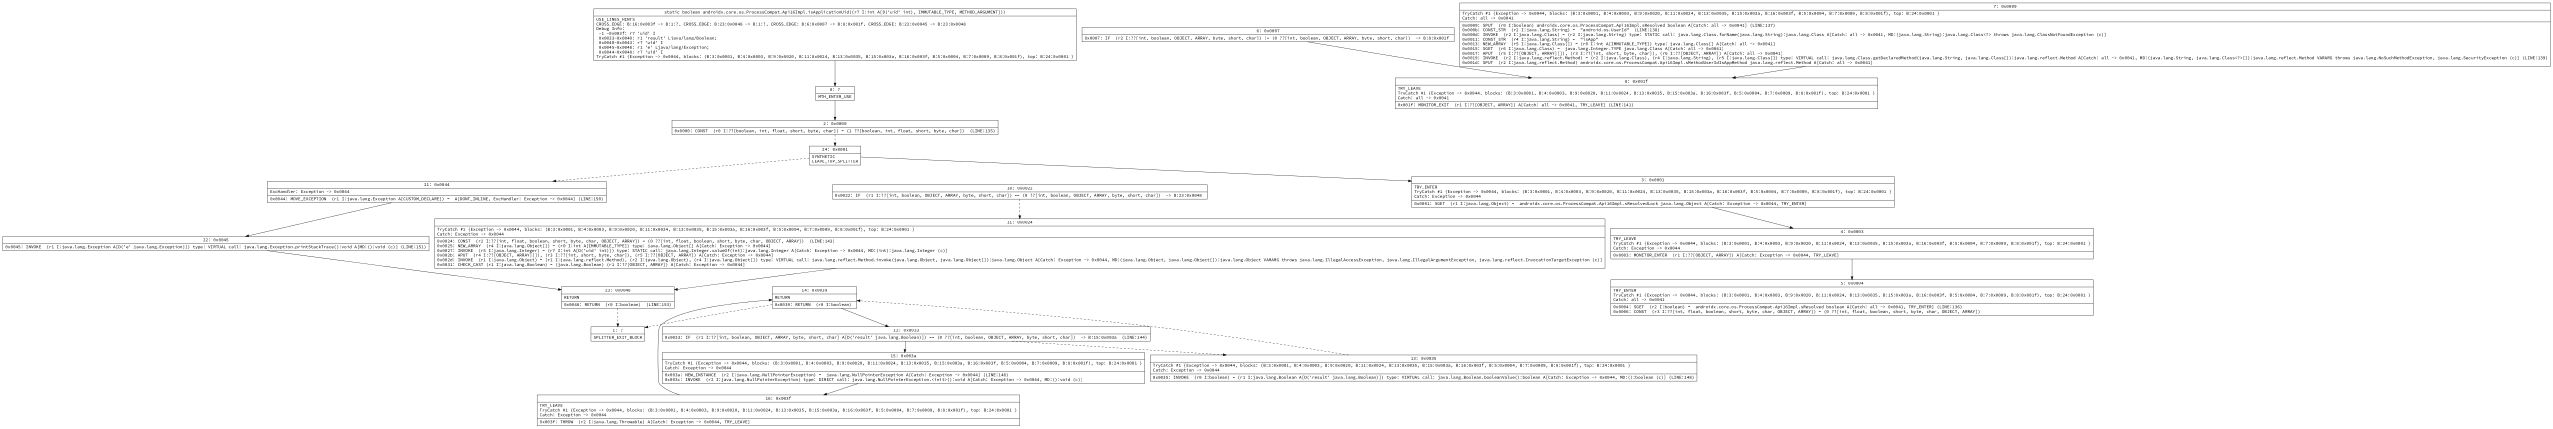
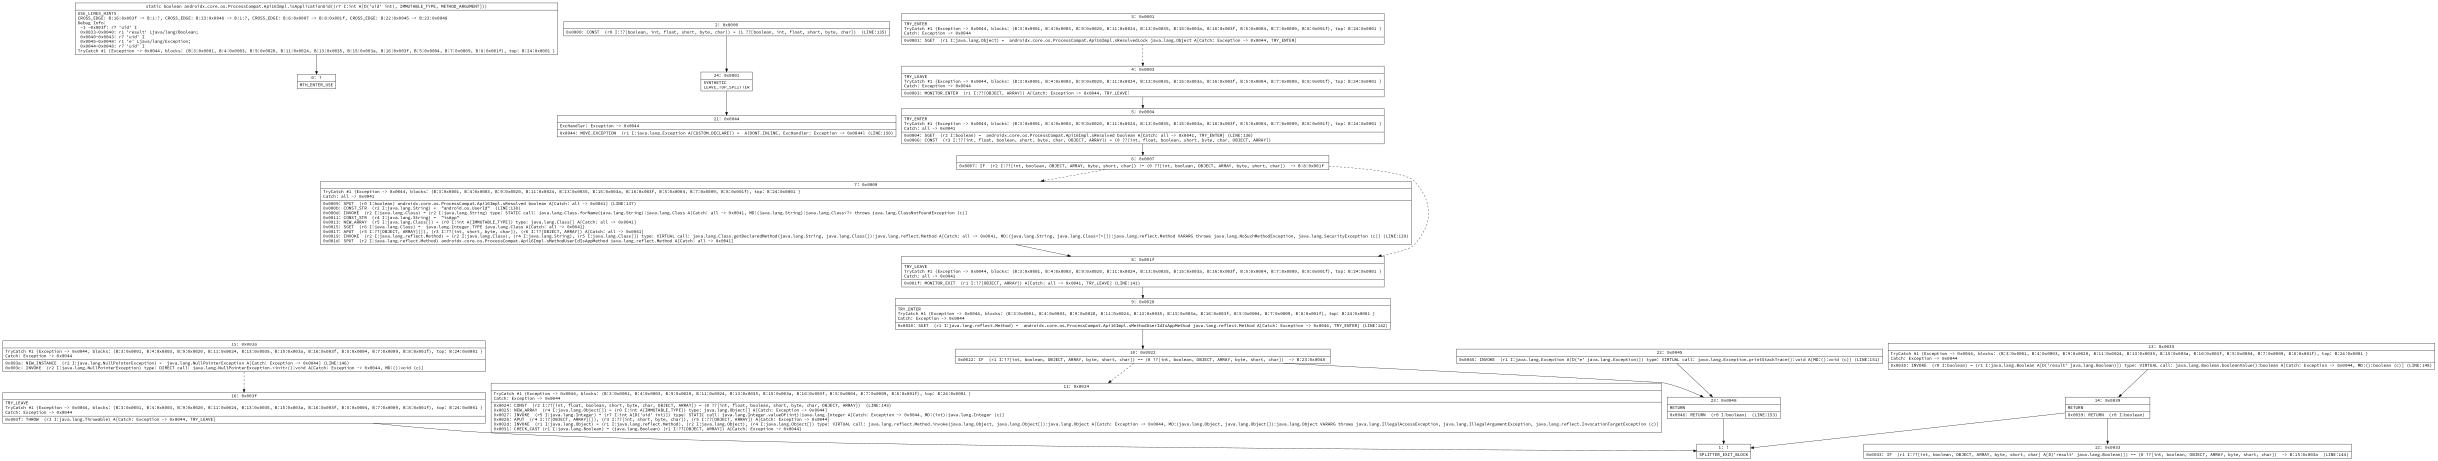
edge "6: 0x0007" -> "8: 0x001f": style solid -> dashed
edge "0: ?" -> "2: 0x0000": removed
edge "2: 0x0000" -> "24: 0x0001": style dashed -> solid
edge "5: 0x0004" -> "6: 0x0007": added
edge "24: 0x0001" -> "3: 0x0001": removed
edge "24: 0x0001" -> "21: 0x0044": style dashed -> solid
edge "6: 0x0007" -> "7: 0x0009": added
edge "3: 0x0001" -> "4: 0x0003": style solid -> dashed
edge "21: 0x0044" -> "22: 0x0045": removed
edge "11: 0x0024" -> "23: 0x0048": now "10: 0x0022" -> "23: 0x0048"
node "9: 0x0020": added
edge "14: 0x0039" -> "1: ?": style dashed -> solid
edge "23: 0x0048" -> "1: ?": style dashed -> solid
edge "16: 0x003f" -> "14: 0x0039": now "16: 0x003f" -> "1: ?"
edge "13: 0x0035" -> "14: 0x0039": style dashed -> solid
edge "12: 0x0033" -> "15: 0x003a": removed
edge "12: 0x0033" -> "13: 0x0035": removed
edge "15: 0x003a" -> "16: 0x003f": style solid -> dashed
